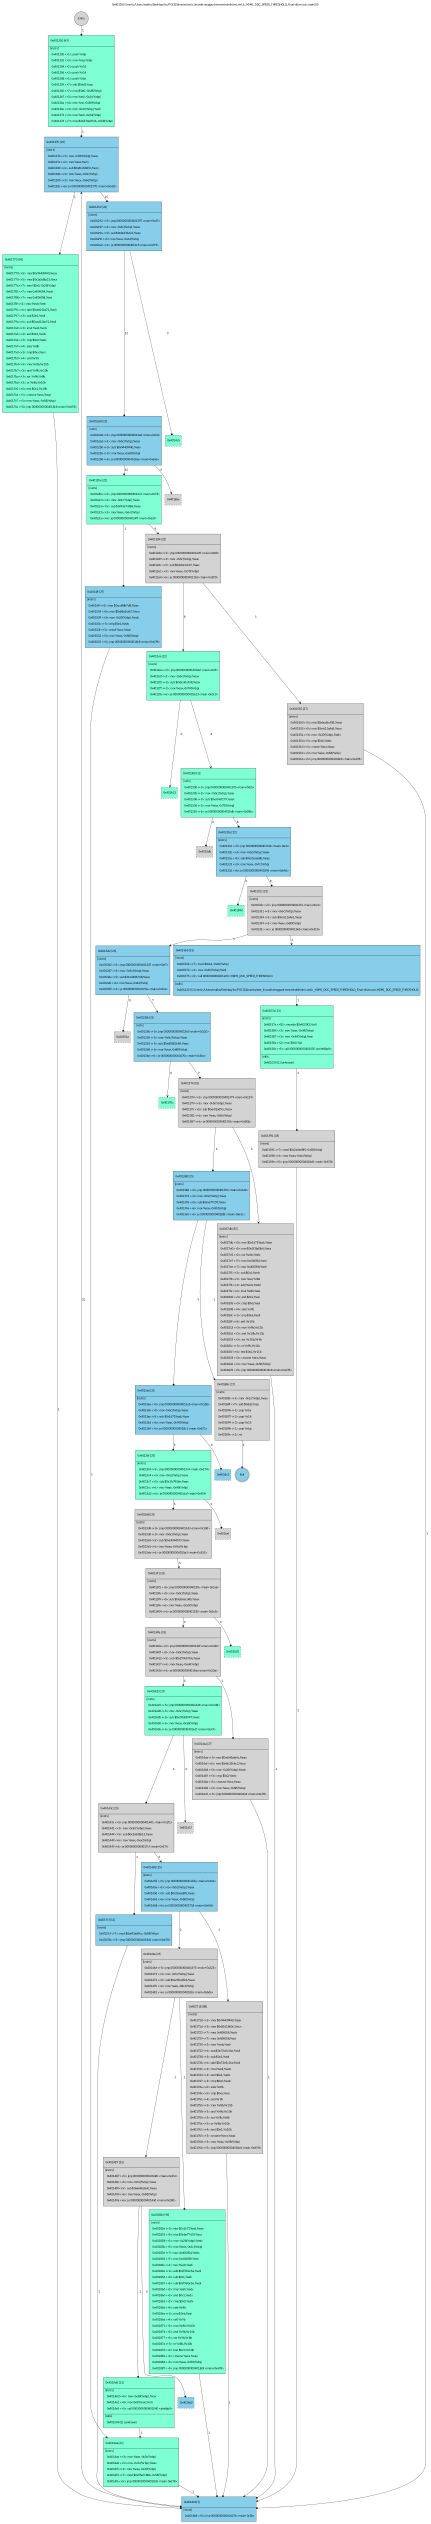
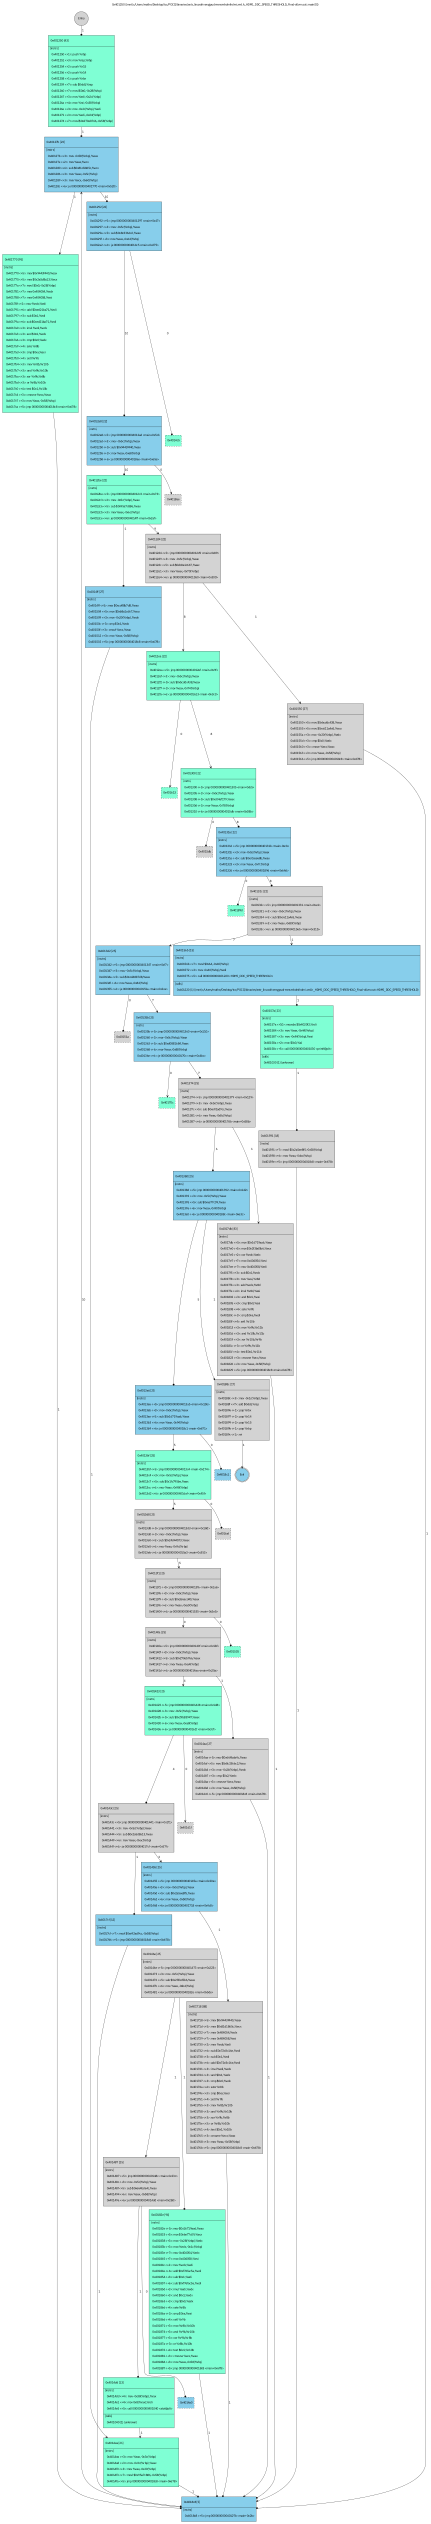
edge "0x401455 [25]" -> "0x40146e [25]": removed, label "2"
